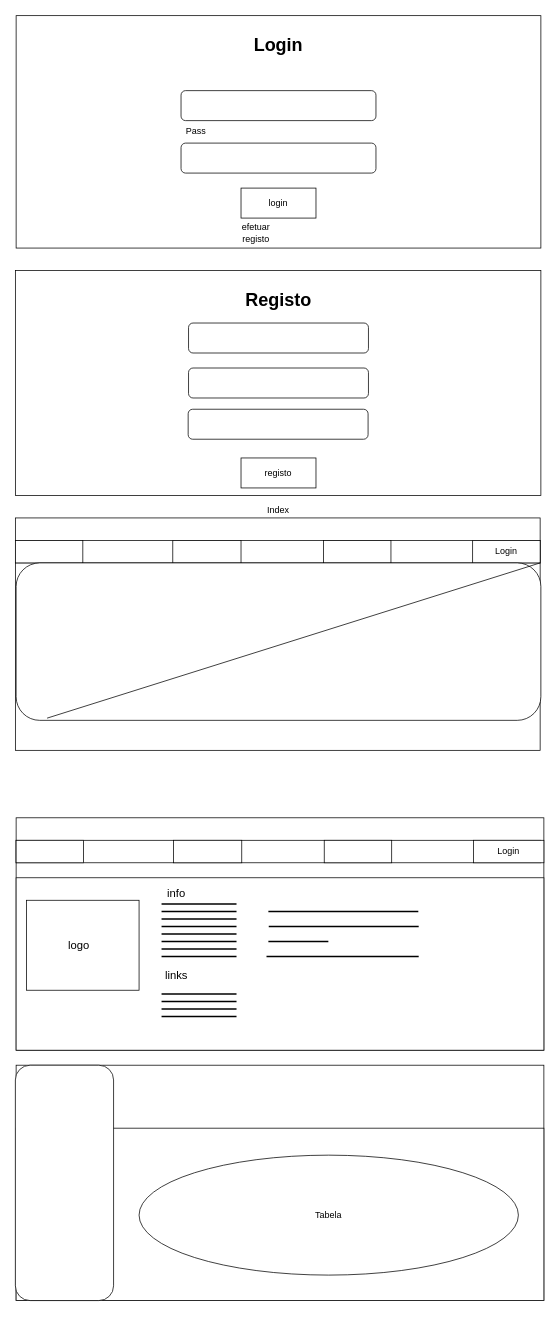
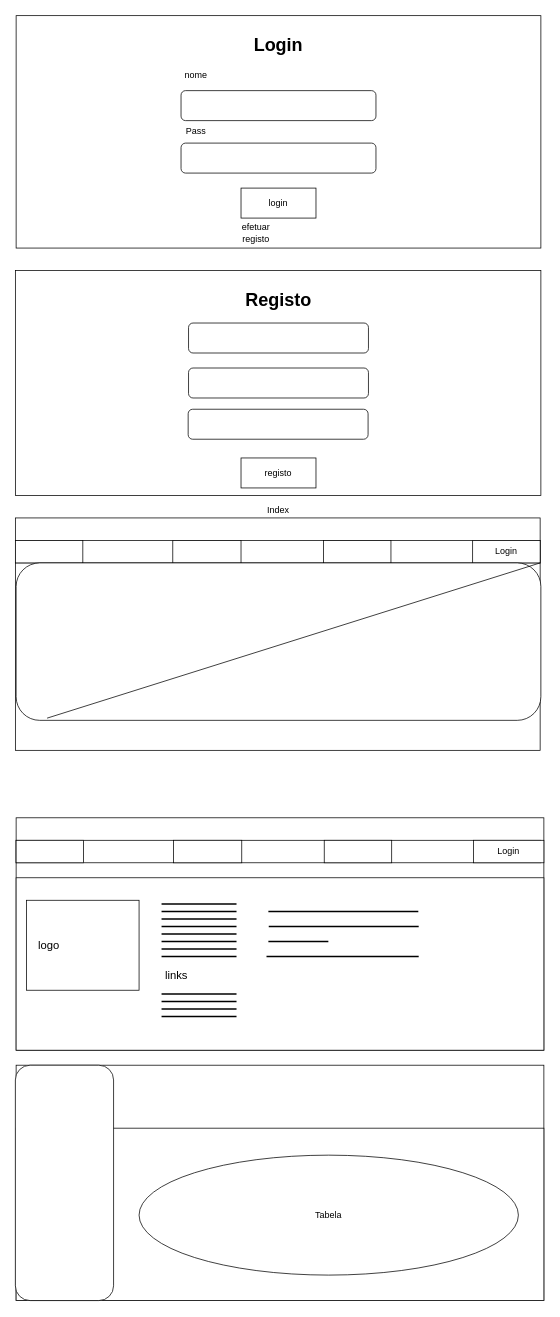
node "nome": added
node "info": removed
node "logo": moved (79, 945) -> (49, 945)
